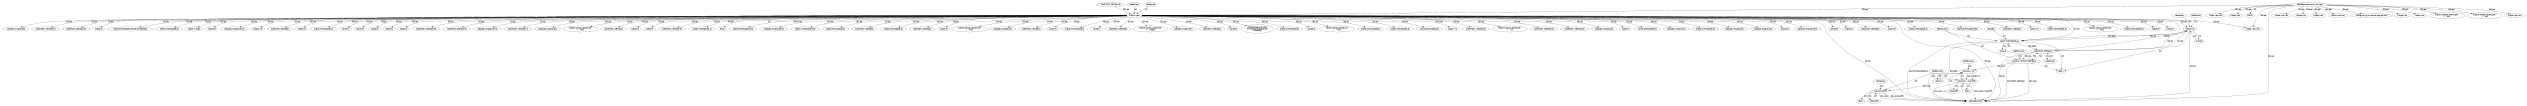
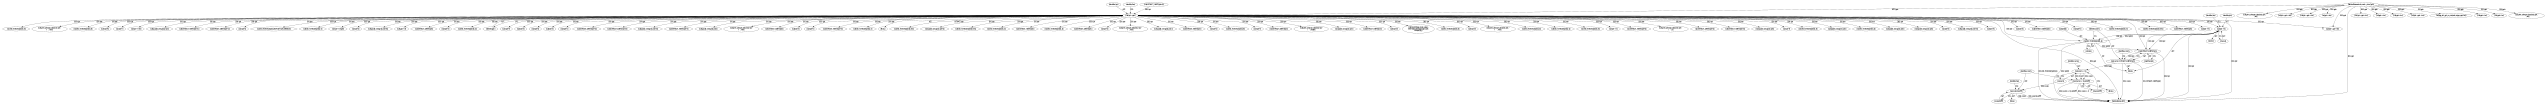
edge "(MethodParameterIn,const u_char *pptr)" -> "1000125": now "(Call,tptr +=4)" -> "1000125"
edge "(Call,tptr = pptr)" -> "(Call,tptr += 3)": label "DDG: comm" -> "DDG: tptr"
node "(Call,tptr += tlen)": added
node "(Identifier,pptr)": added
